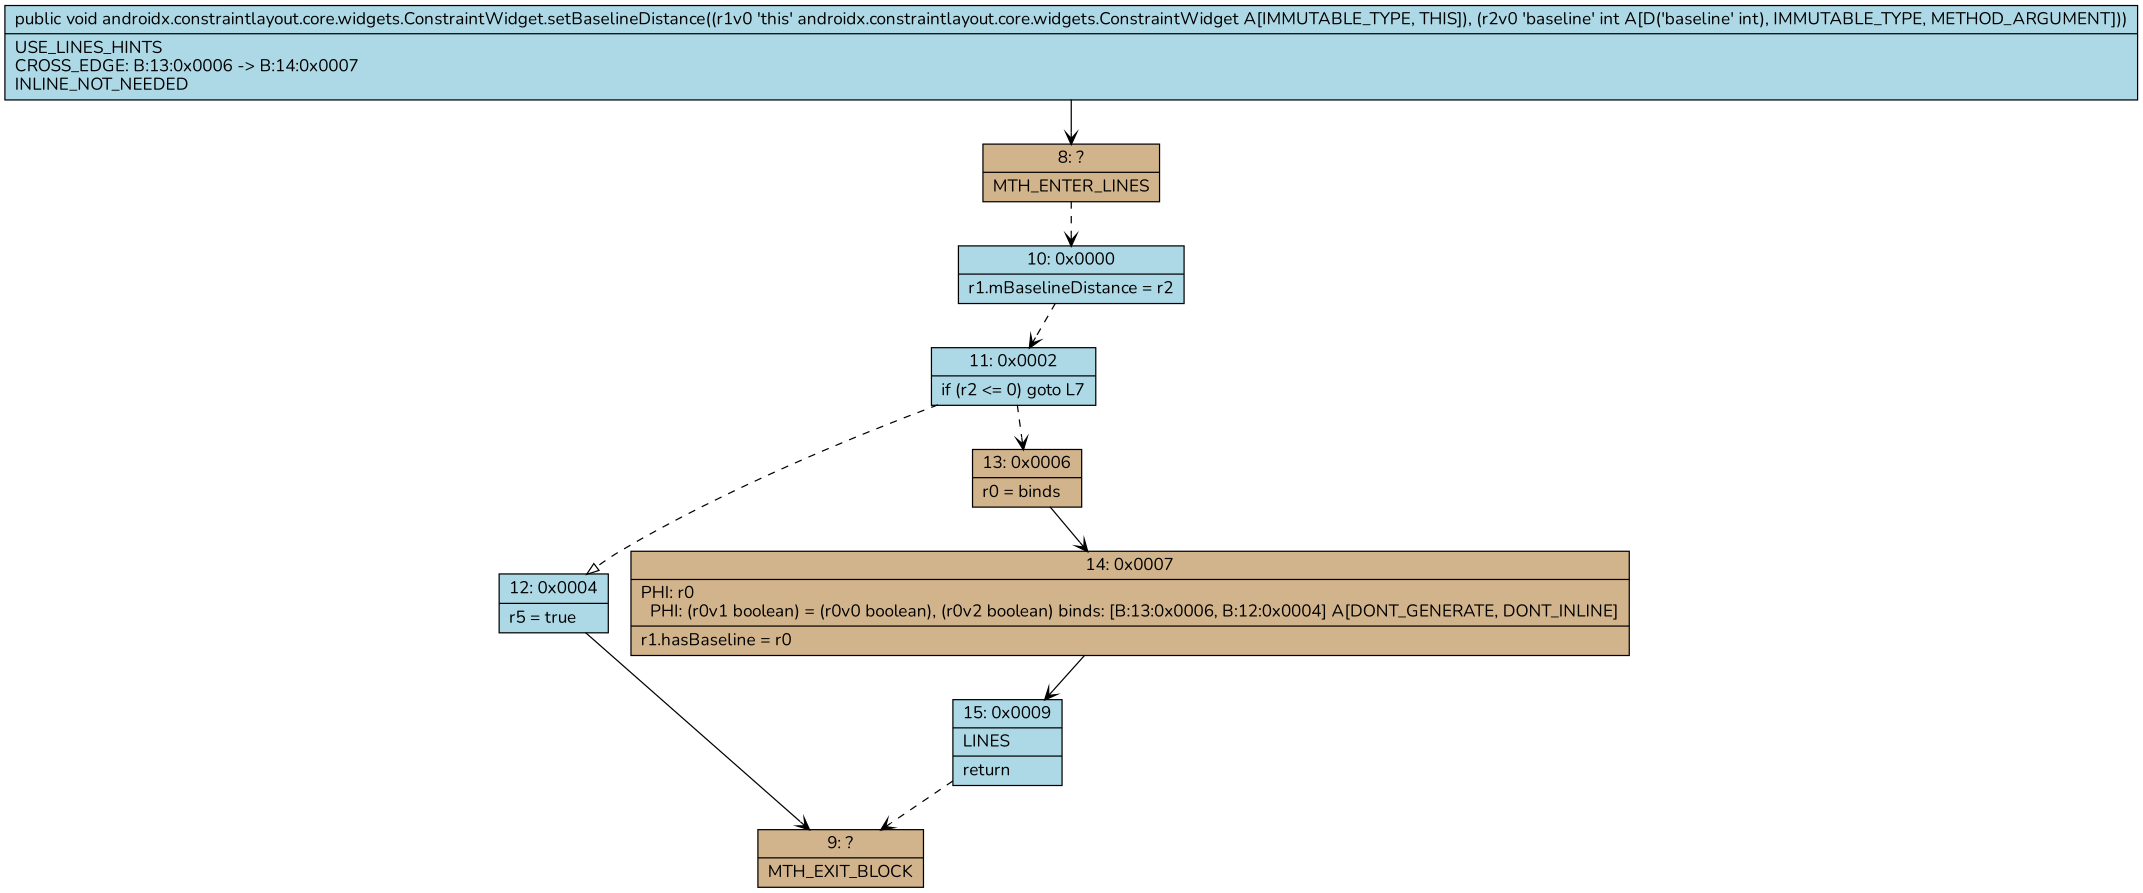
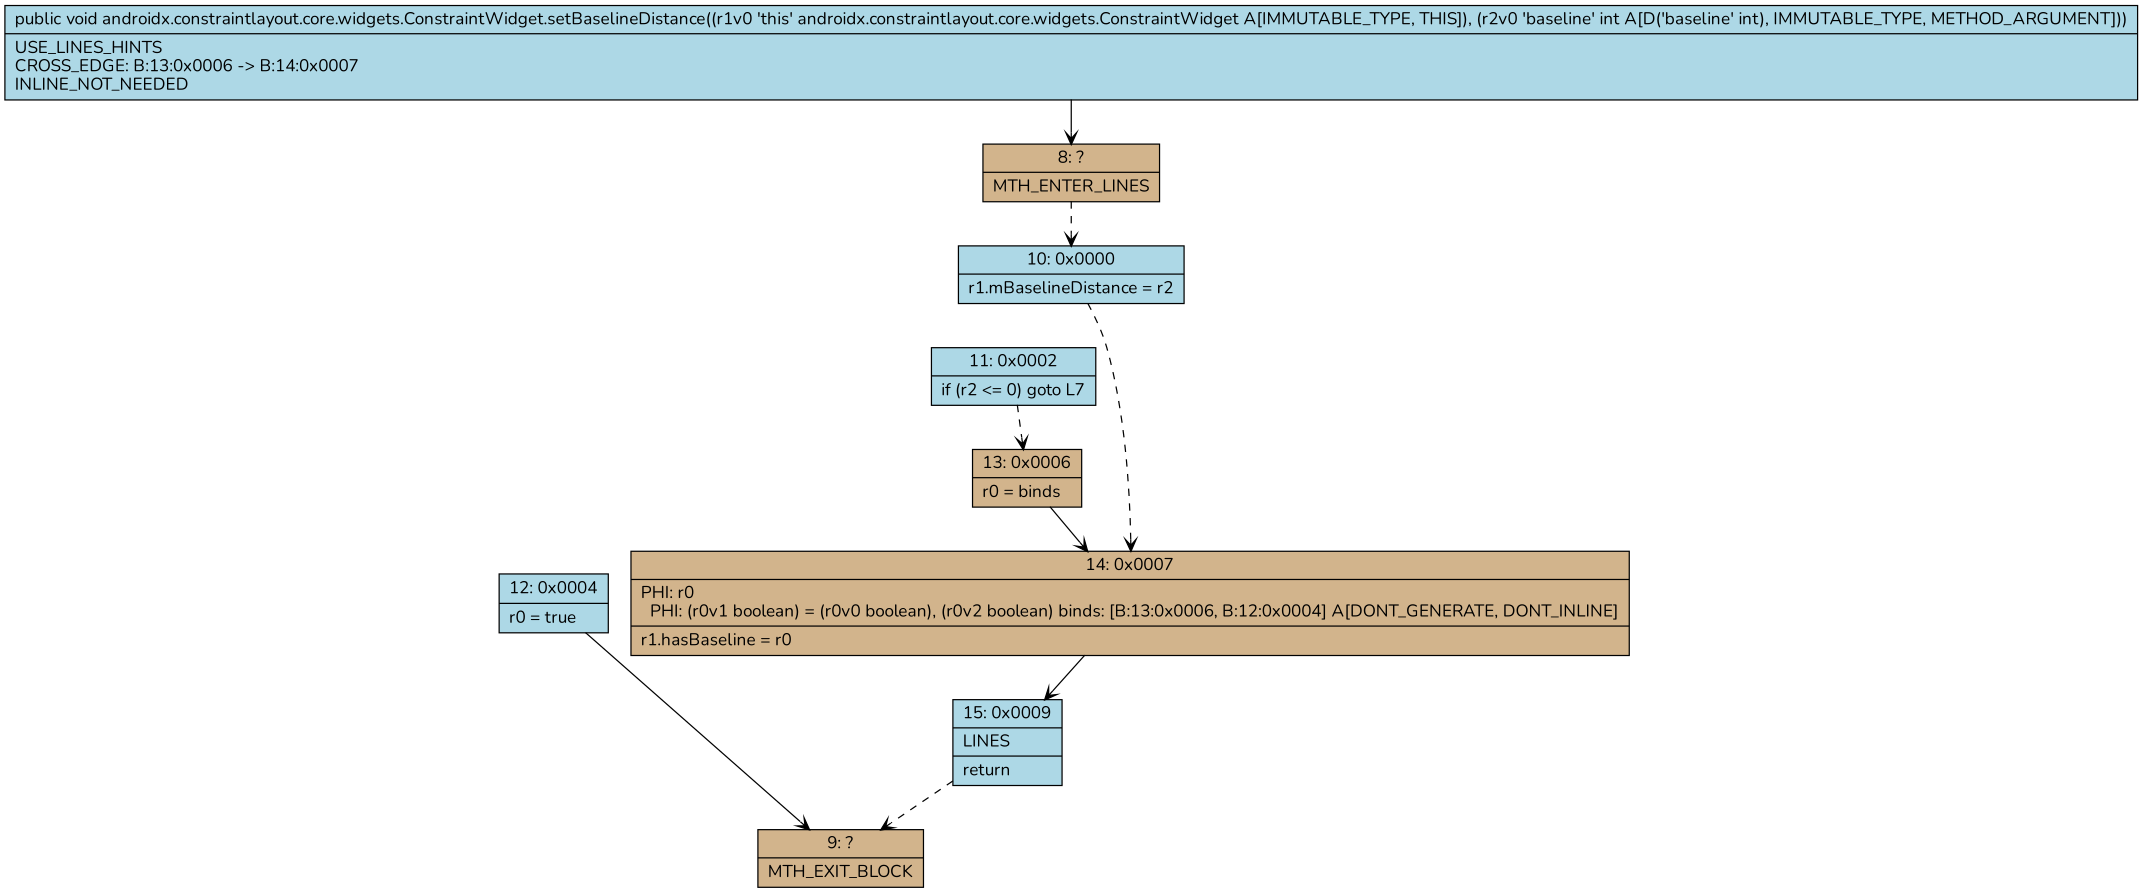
edge "10: 0x0000" -> "11: 0x0002": now "10: 0x0000" -> "14: 0x0007"
edge "11: 0x0002" -> "12: 0x0004": removed
node "12: 0x0004": text "r5 = true" -> "r0 = true"
